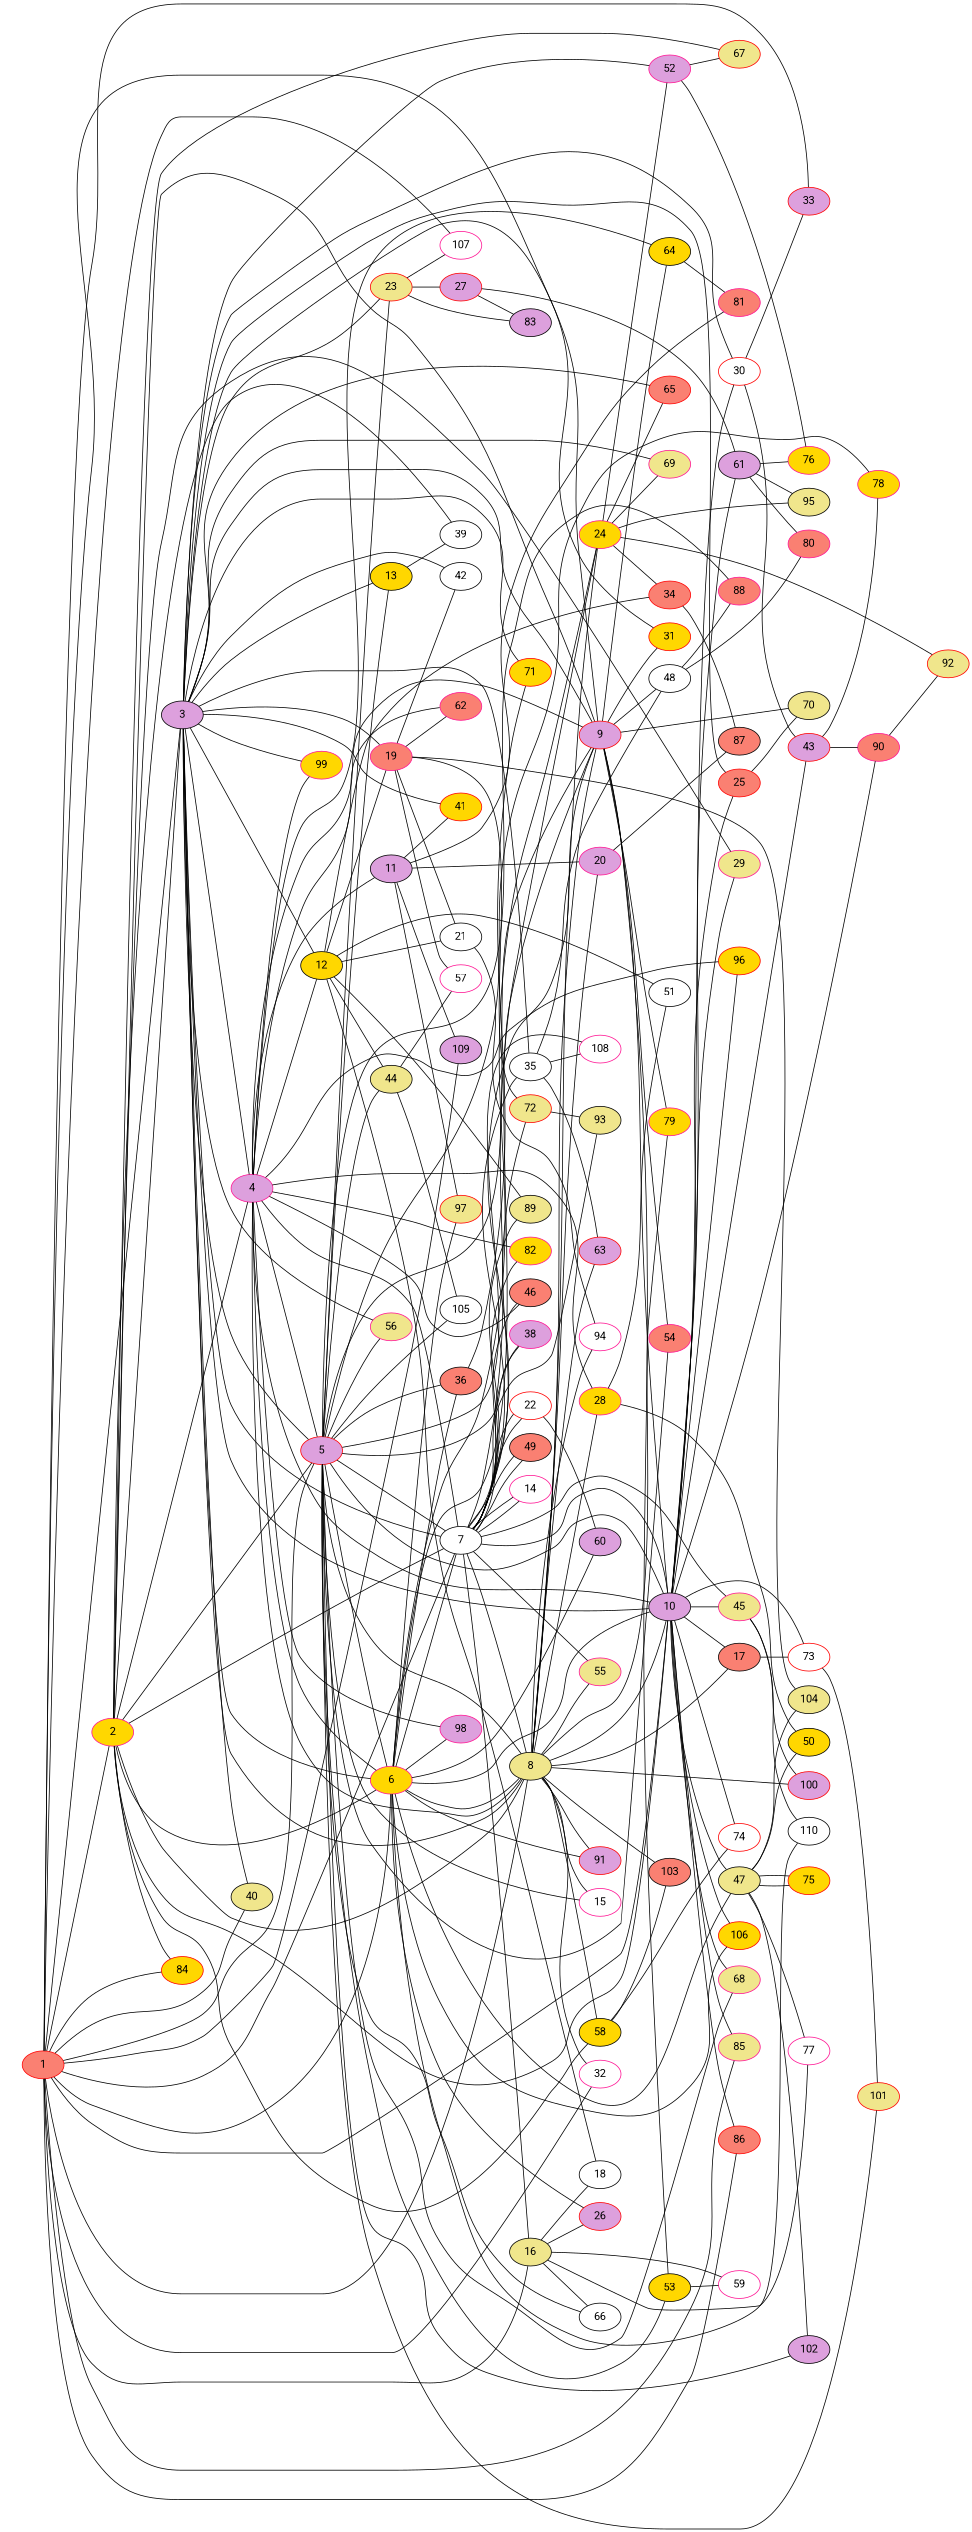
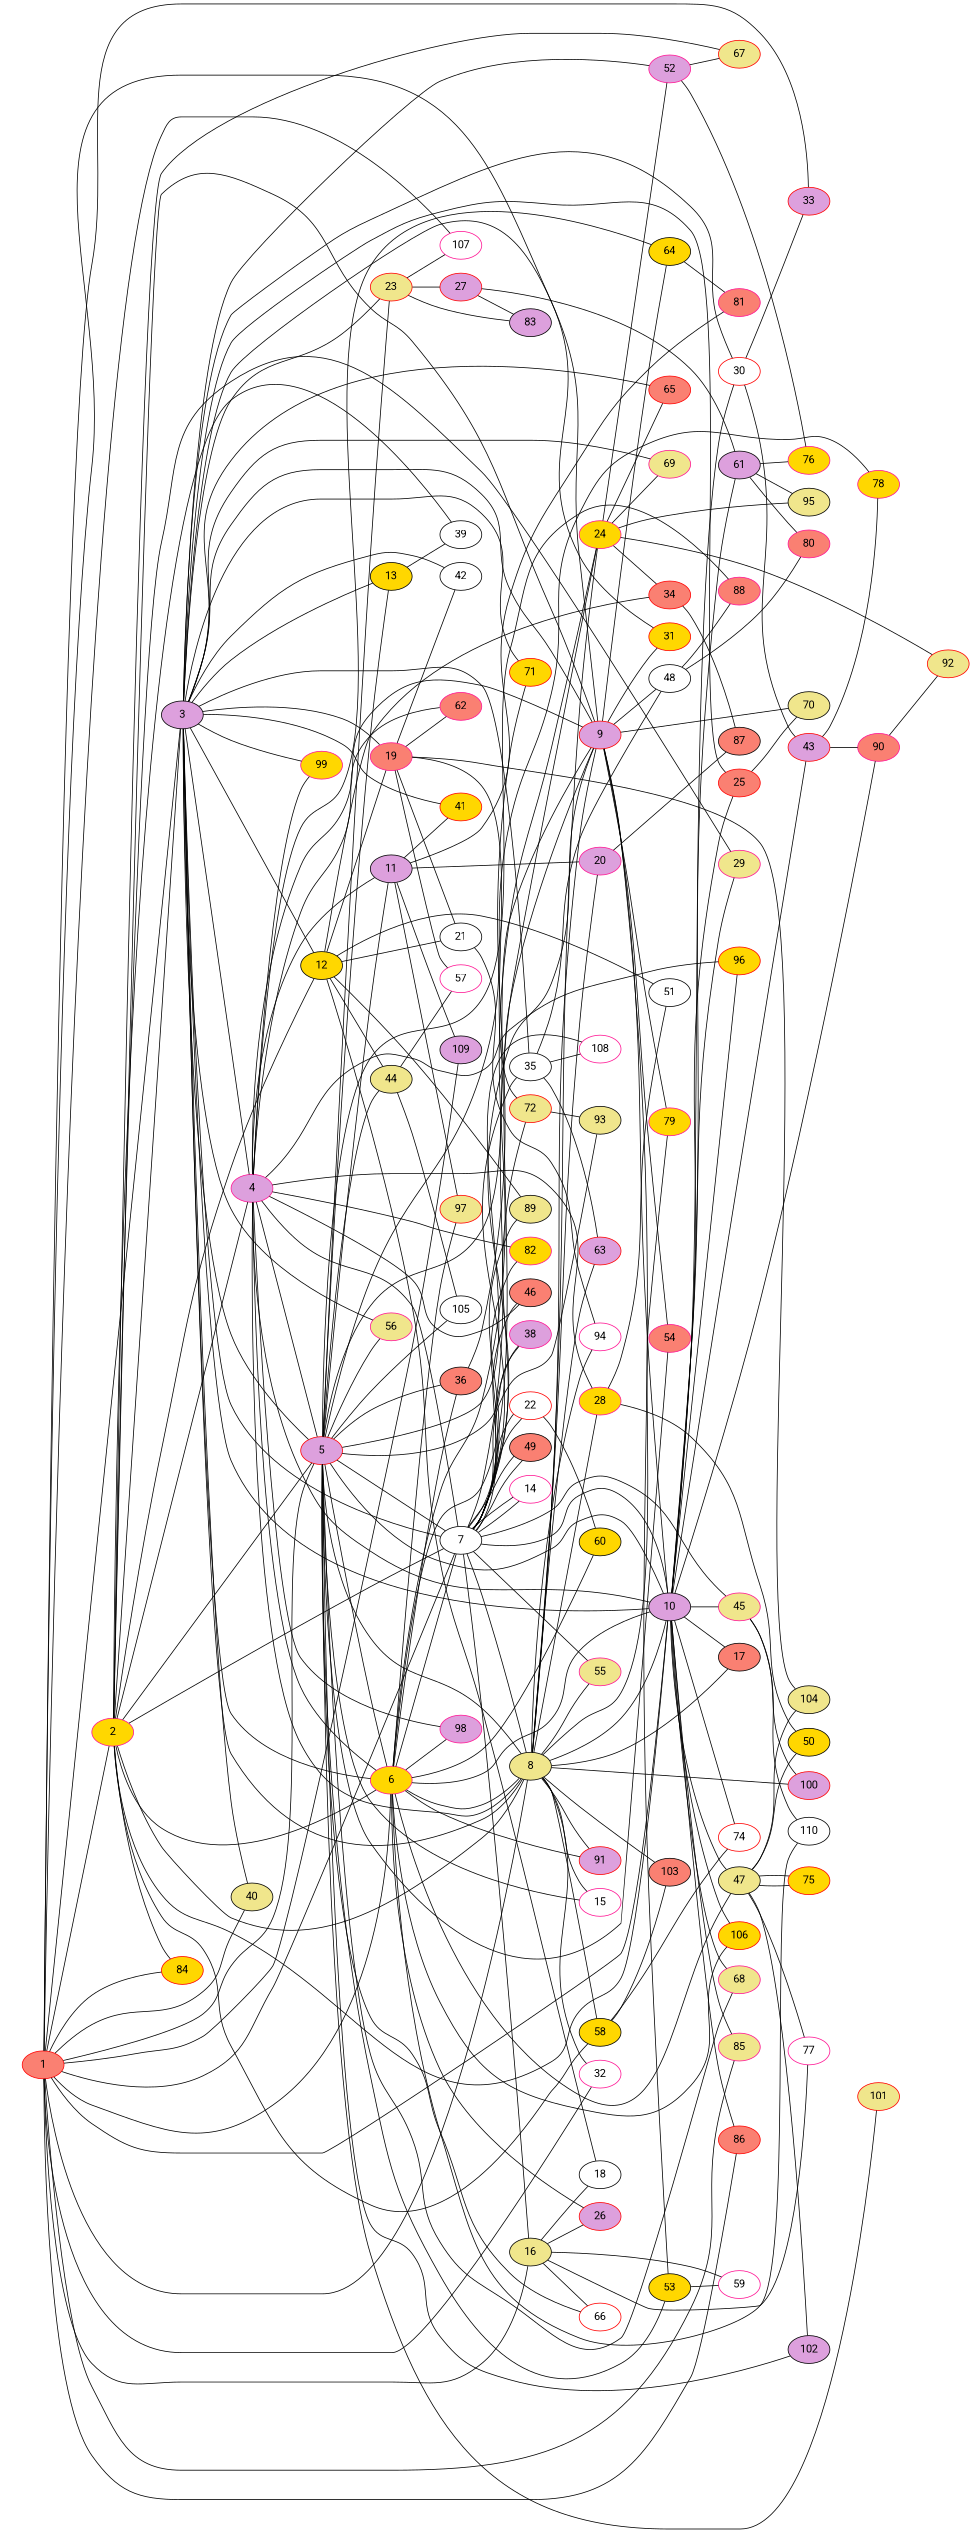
edge "12" -- "4": now "12" -- "2"
edge "11" -- "5": added
node "60": fillcolor plum -> gold
node "73": removed
node "66": color black -> red
